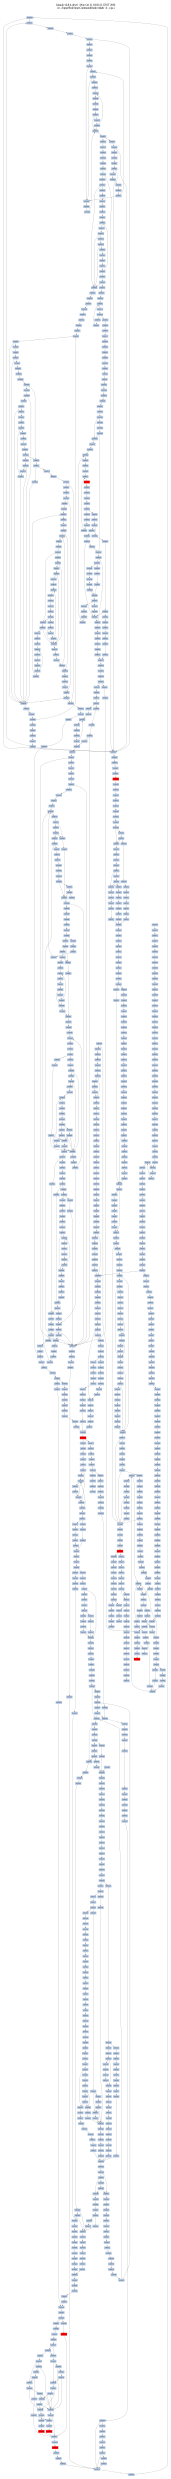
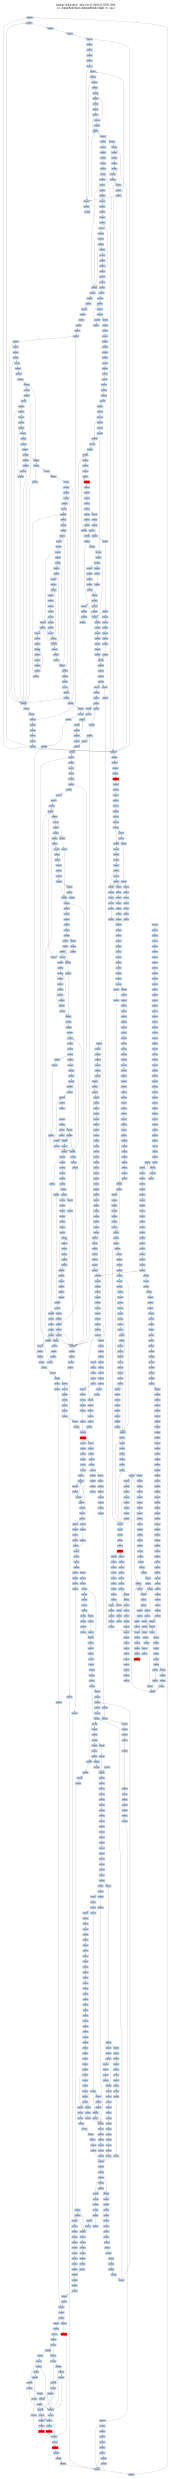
node "0x080888d1": removed
